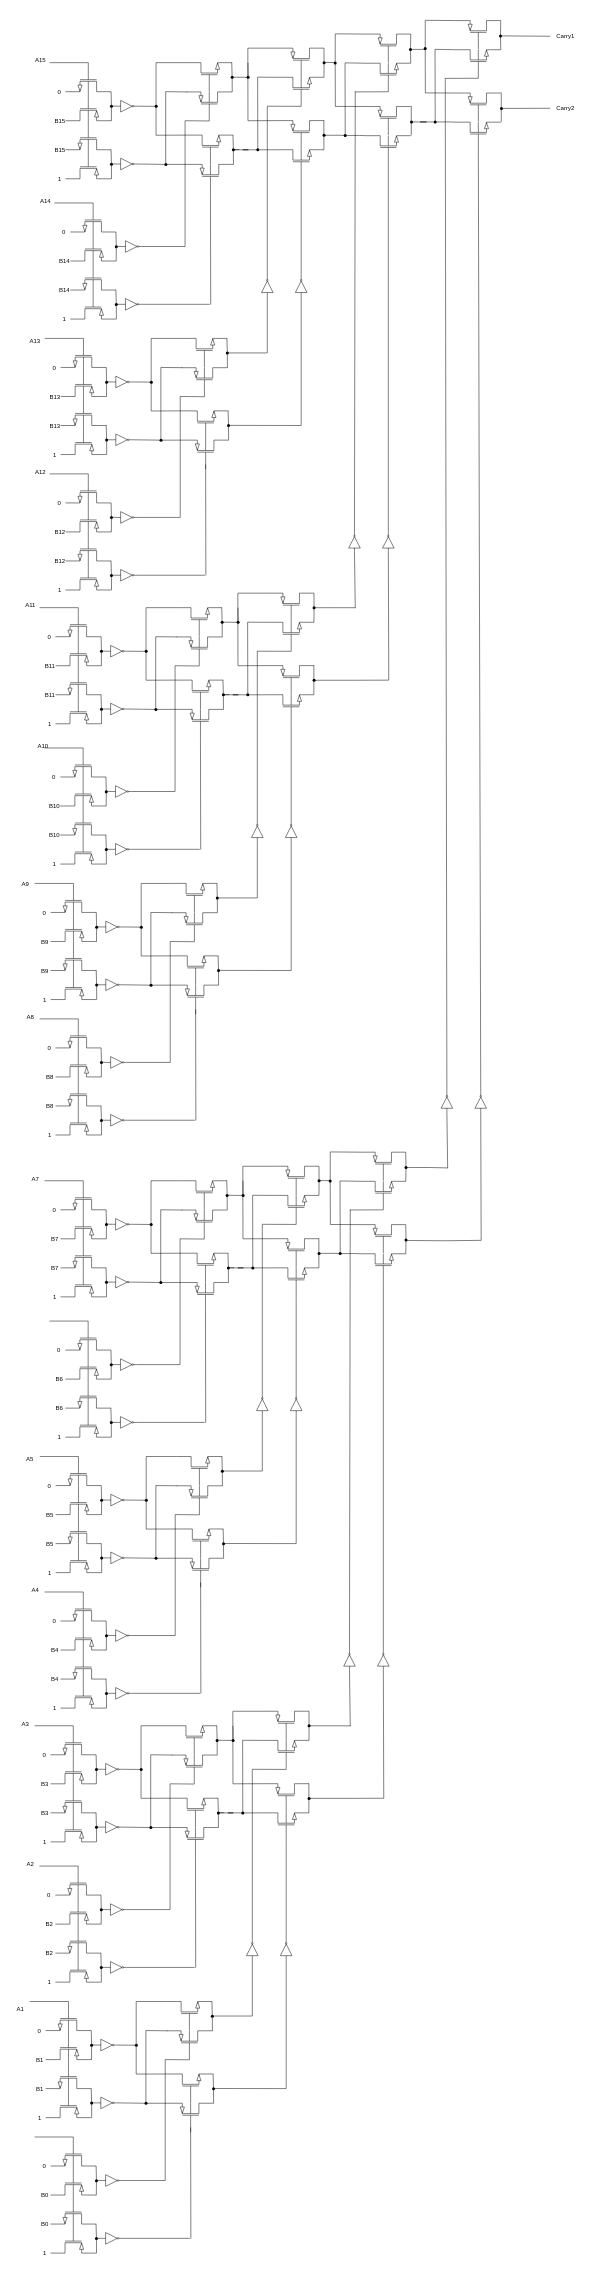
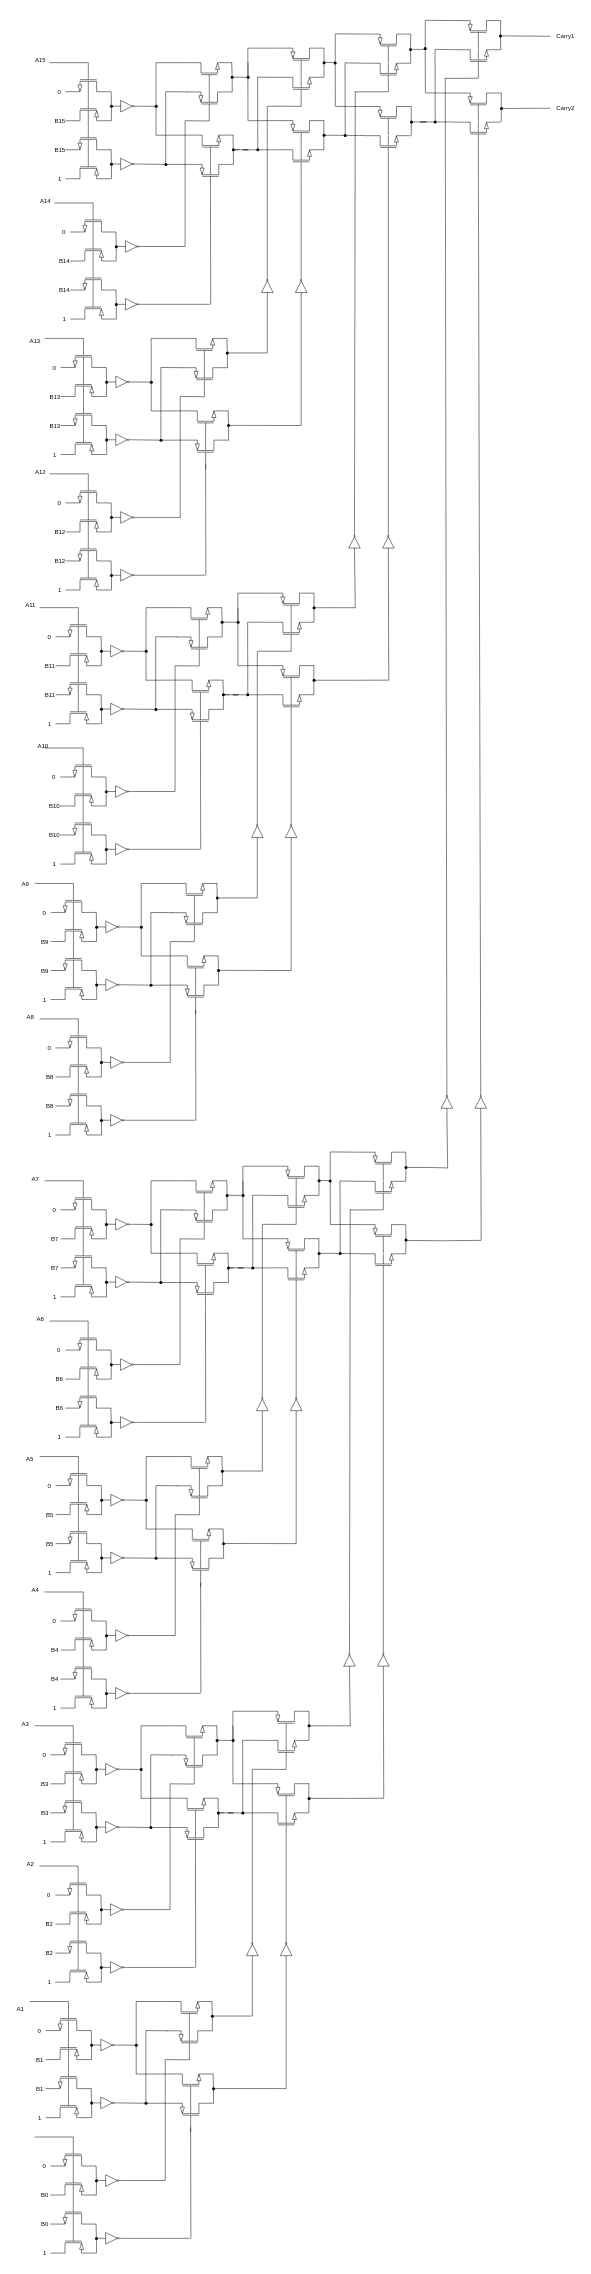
node "A6": added
